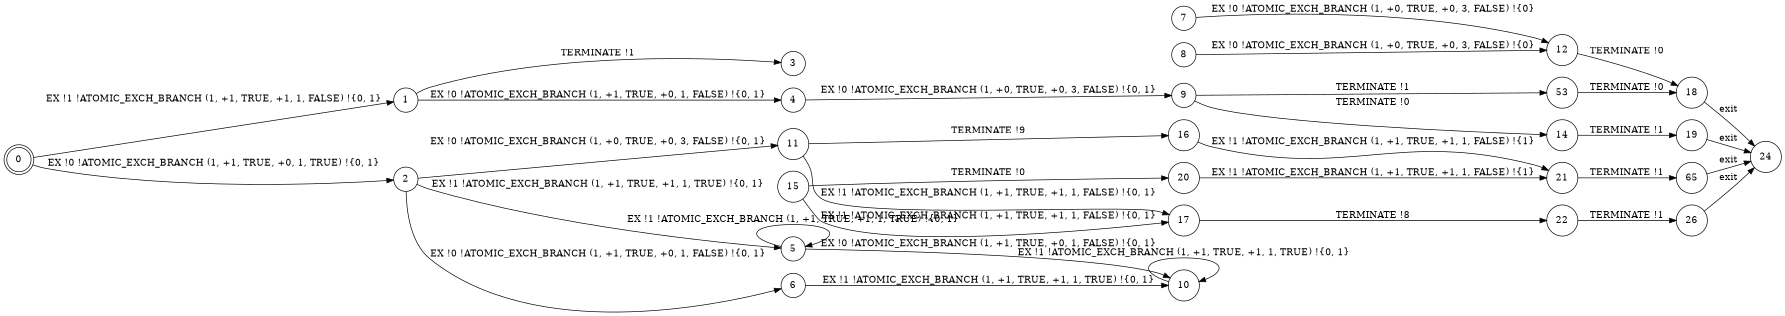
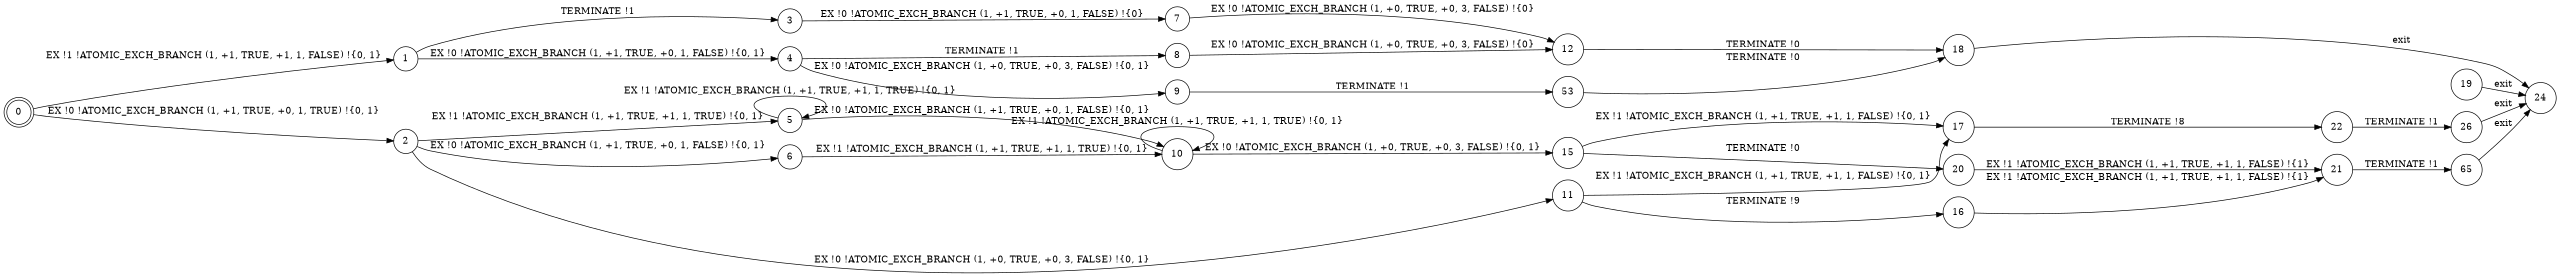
edge "3" -> "7": added, label "EX !0 !ATOMIC_EXCH_BRANCH (1, +1, TRUE, +0, 1, FALSE) !{0}"
edge "4" -> "8": added, label "TERMINATE !1"
node "14": removed
edge "10" -> "15": added, label "EX !0 !ATOMIC_EXCH_BRANCH (1, +0, TRUE, +0, 3, FALSE) !{0, 1}"
